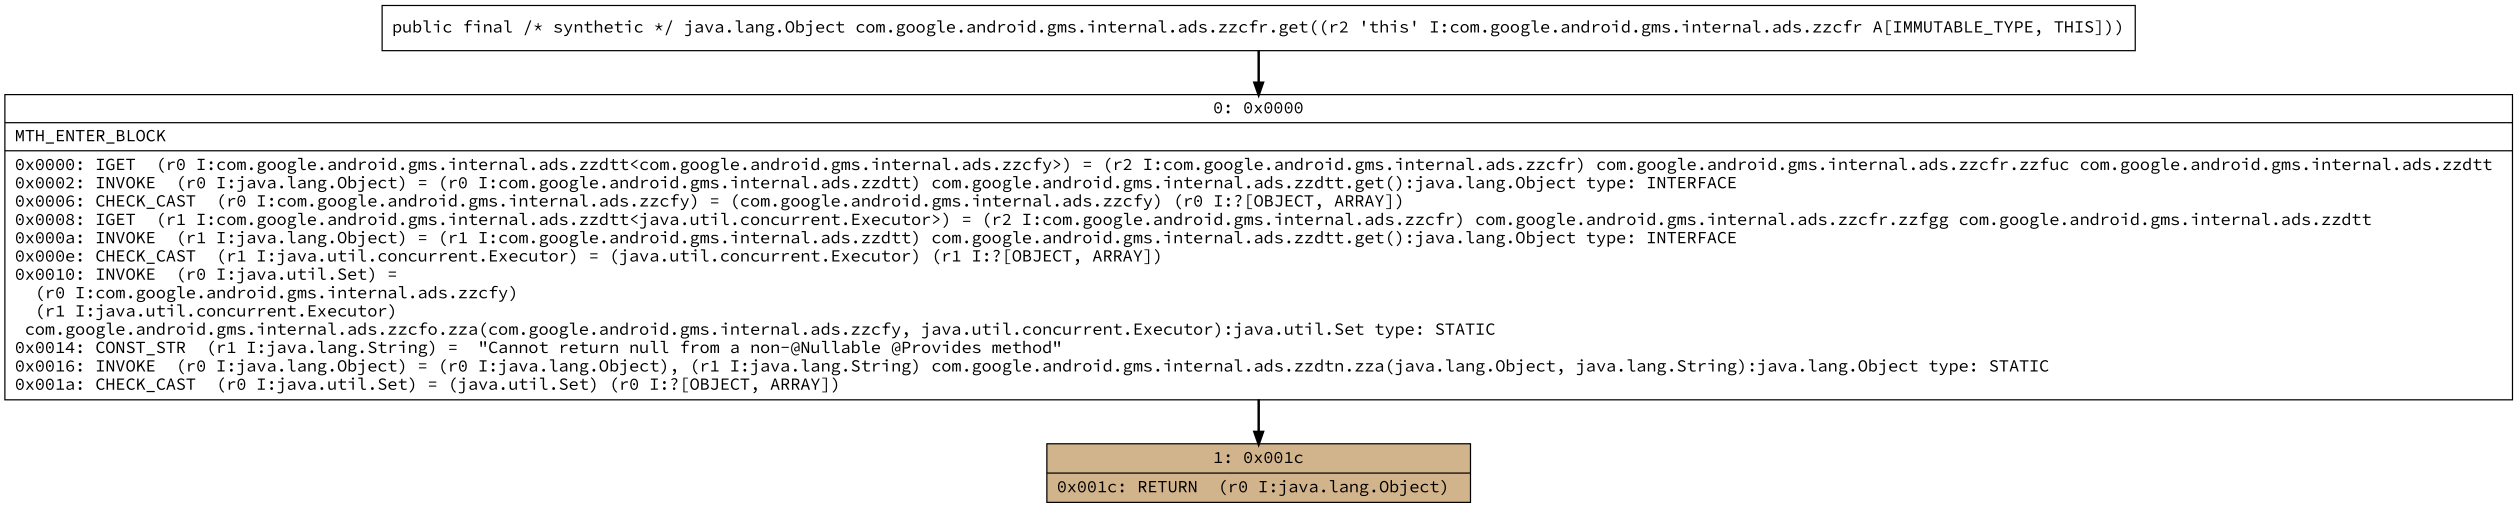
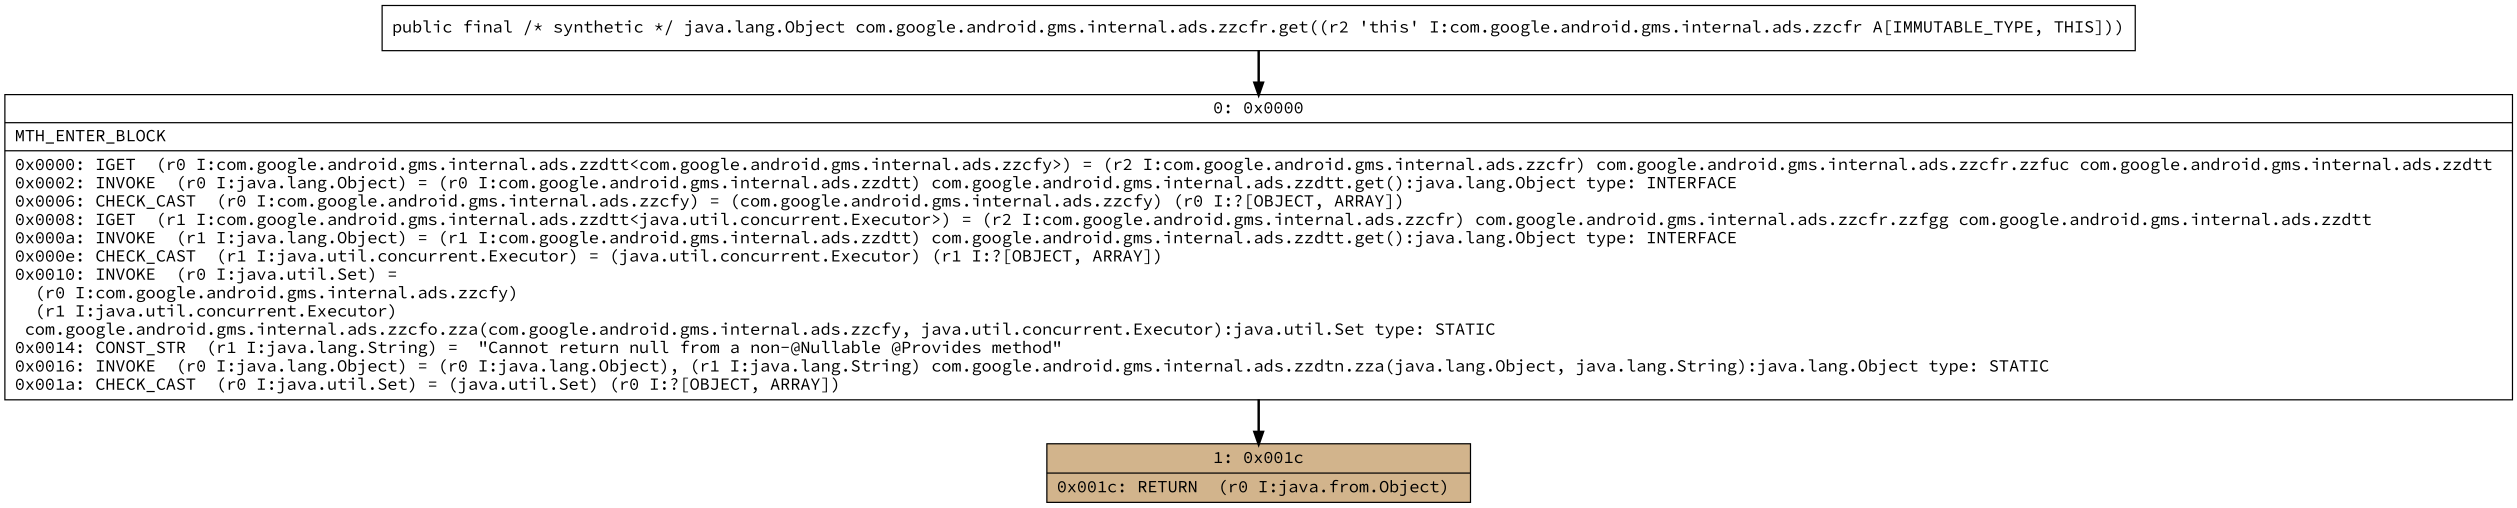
node "1: 0x001c": text "0x001c: RETURN  (r0 I:java.lang.Object)" -> "0x001c: RETURN  (r0 I:java.from.Object)"
